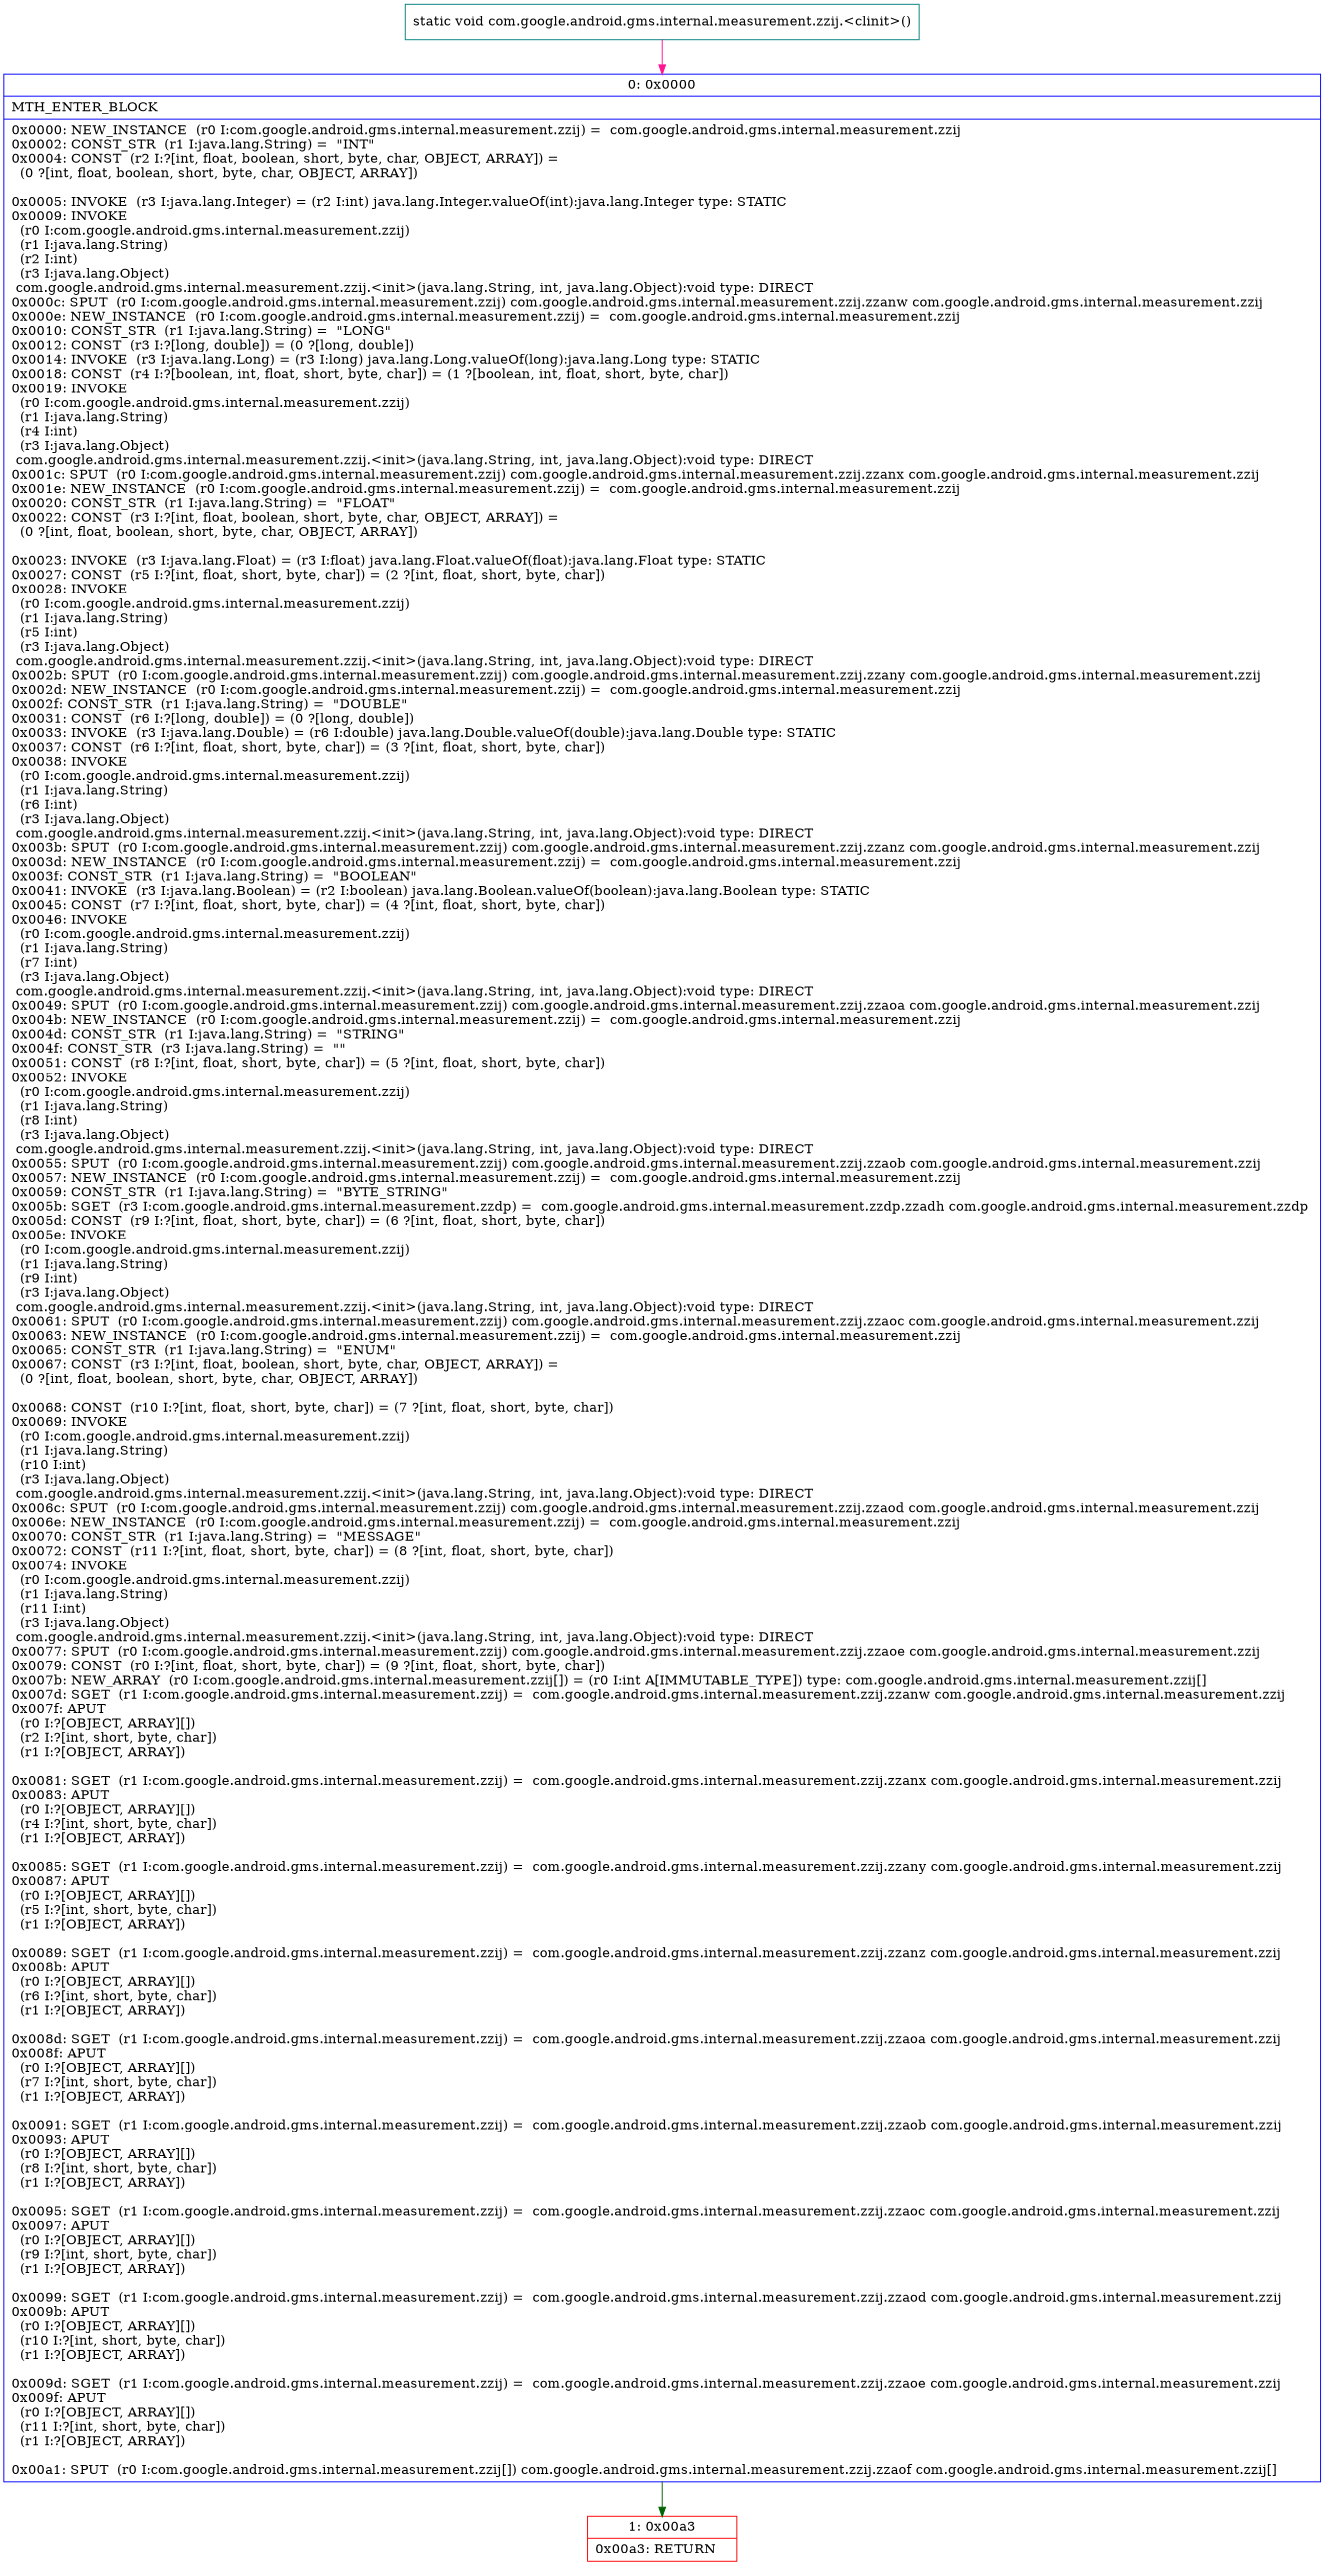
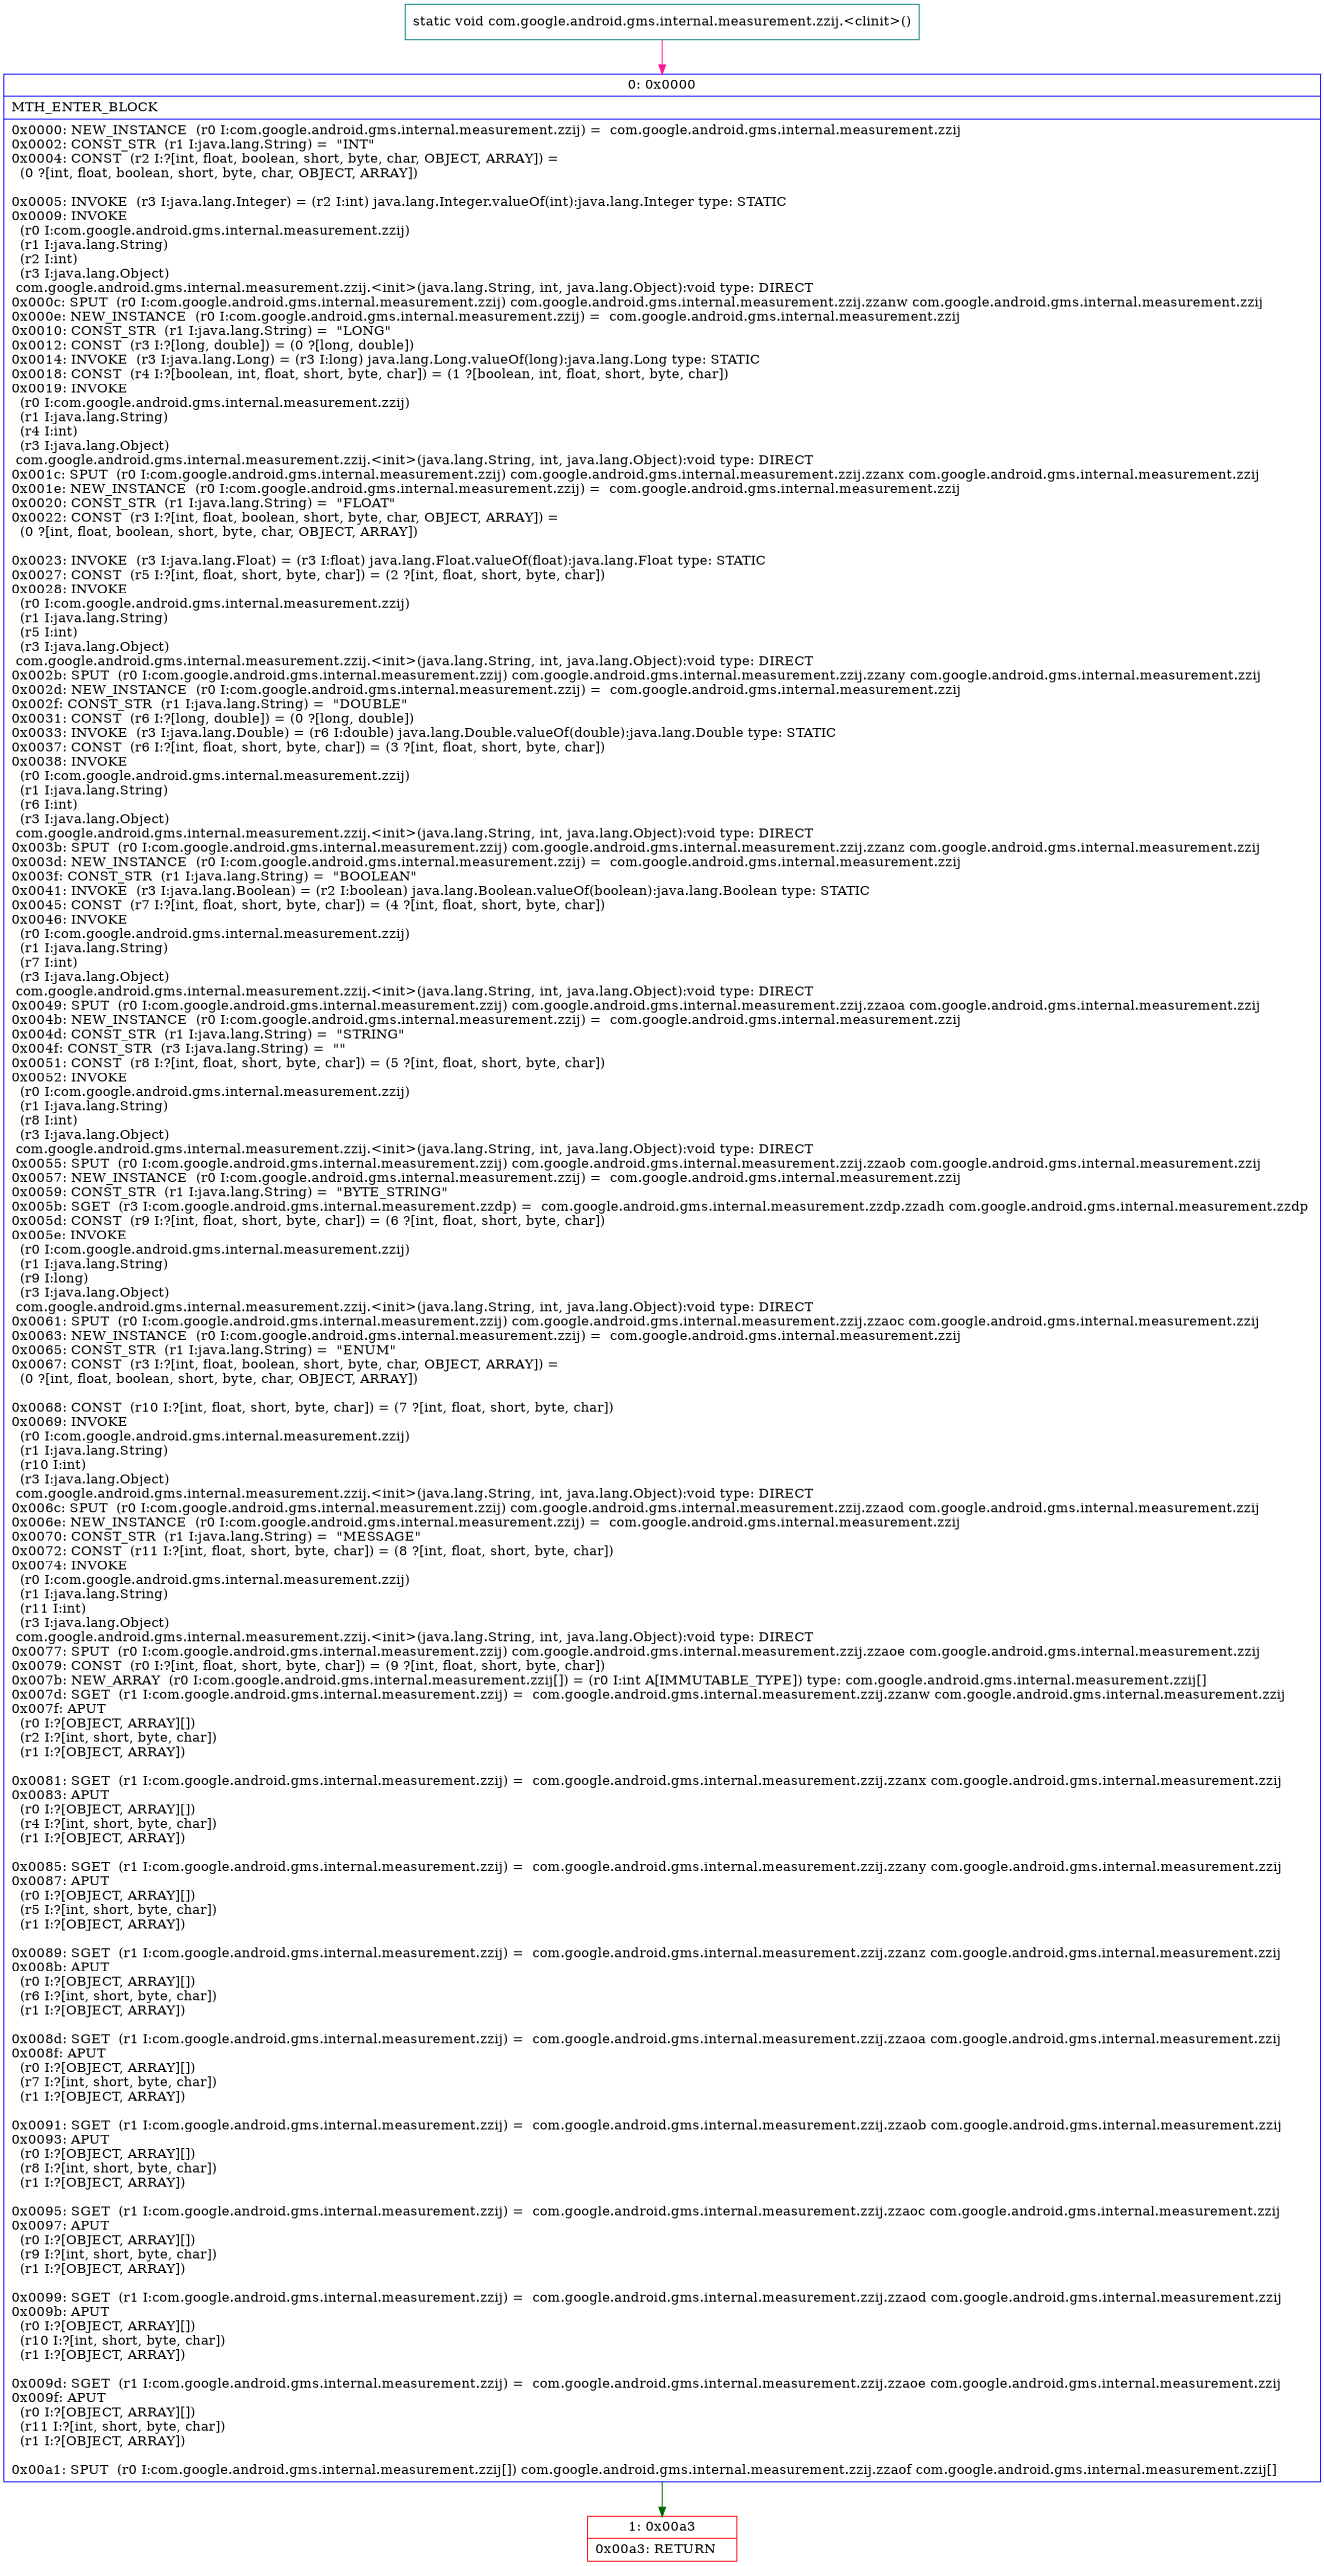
node "0: 0x0000": text "(r9 I:int)" -> "(r9 I:long)"
